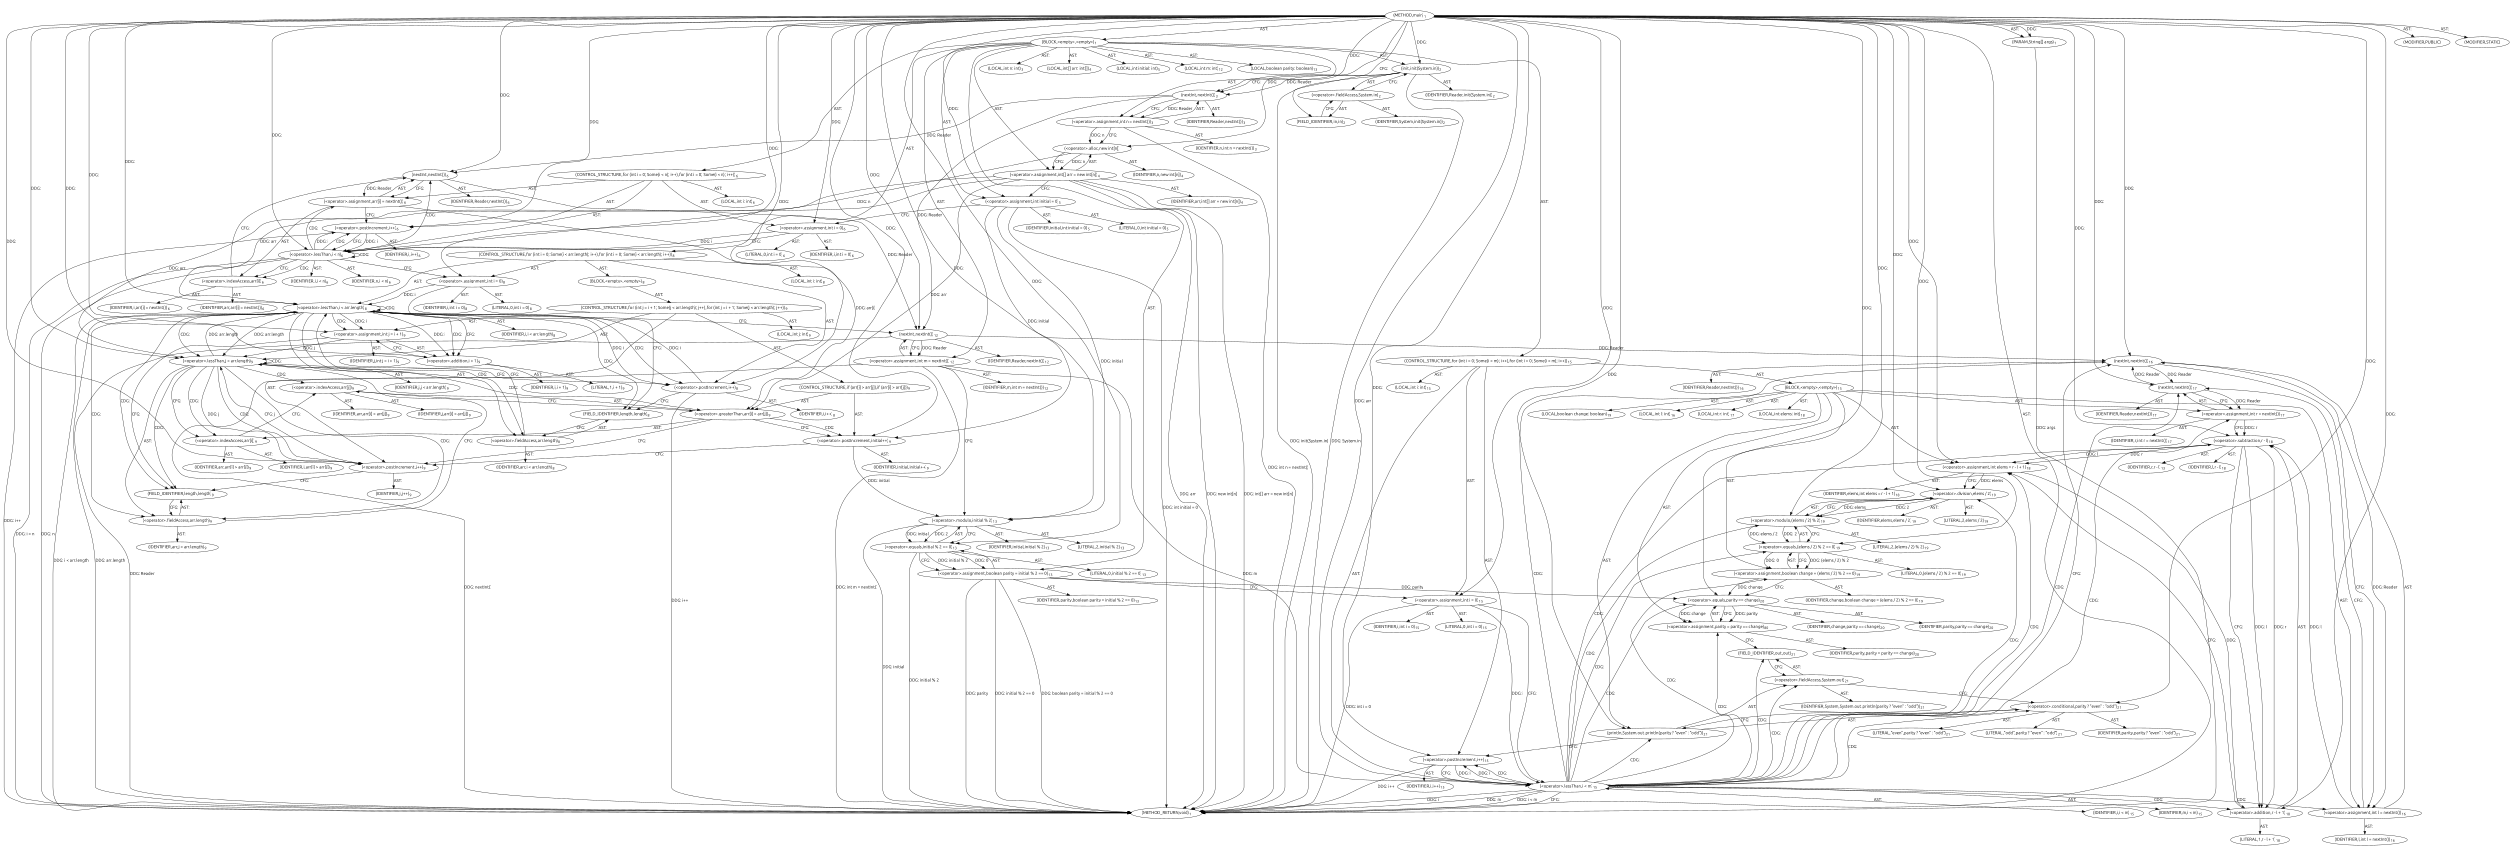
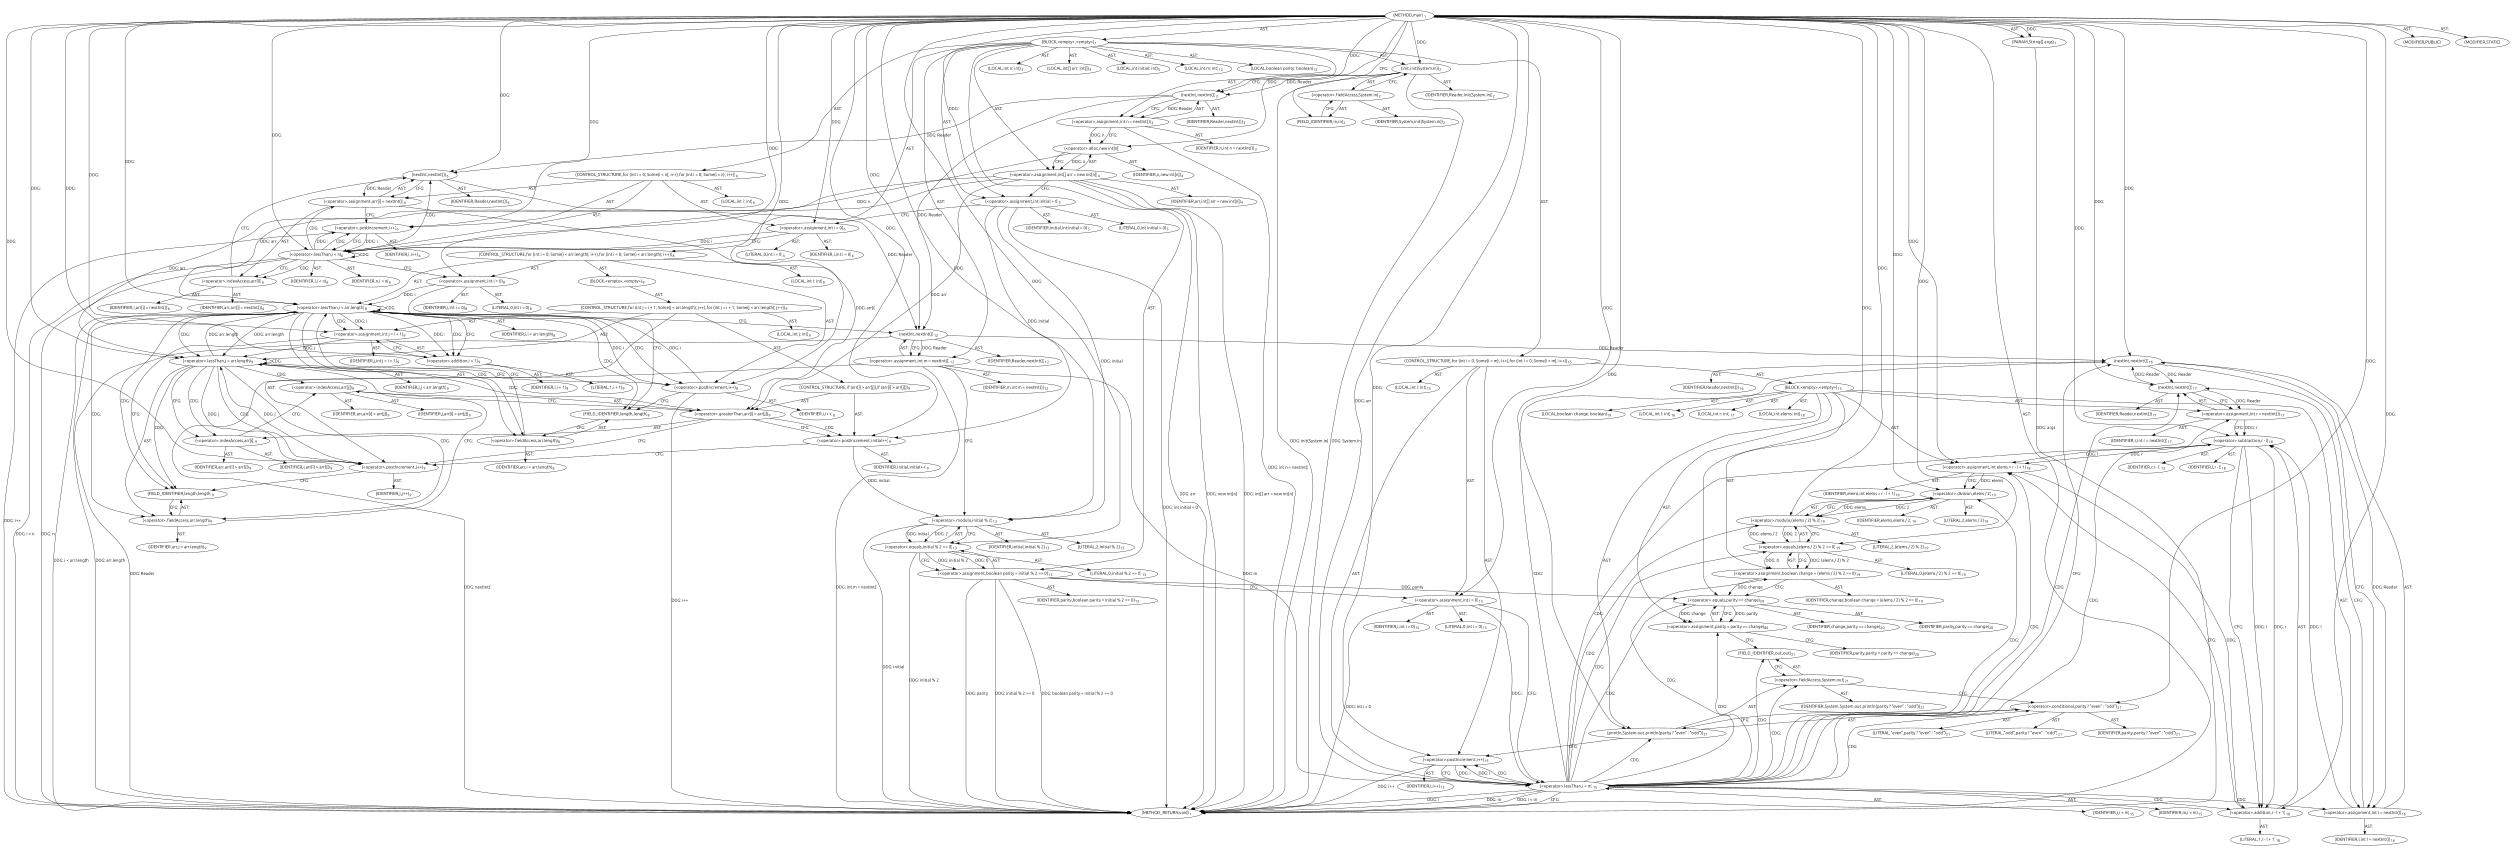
edge "(<operator>.postIncrement,j++)" -> "(<operator>.lessThan,j < arr.length)": label "CFG: j" -> "DDG: j"
edge "(<operator>.assignment,parity = parity == change)" -> "(IDENTIFIER,parity,parity = parity == change)": label "AST: " -> "CFG: "
